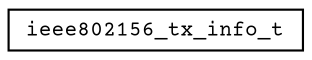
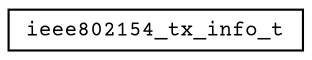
node "ieee802156_tx_info_t": label "ieee802156_tx_info_t" -> "ieee802154_tx_info_t"
